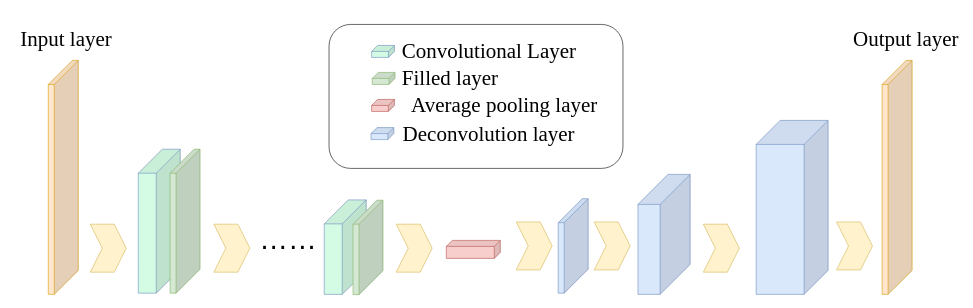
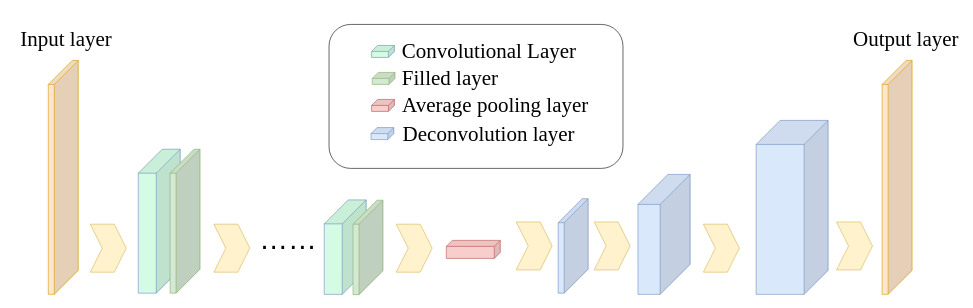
node "Average pooling layer": moved (505, 105) -> (496, 105)
